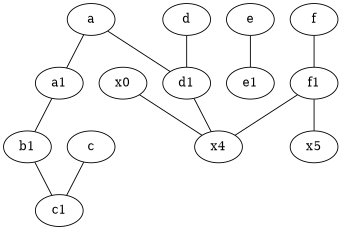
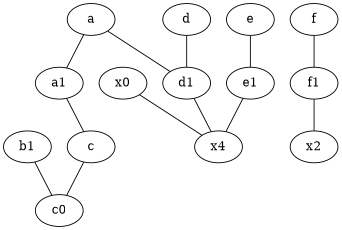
edge "a1" -- "b1": now "a1" -- "c"
edge "f1" -- "x4": now "e1" -- "x4"
node "x5": label "x5" -> "x2"
node "c1": label "c1" -> "c0"
